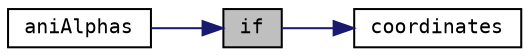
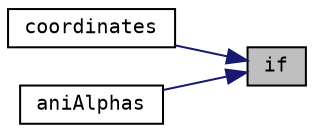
edge "if" -> "coordinates": reversed
